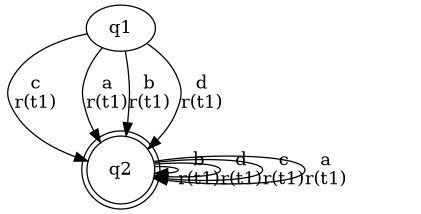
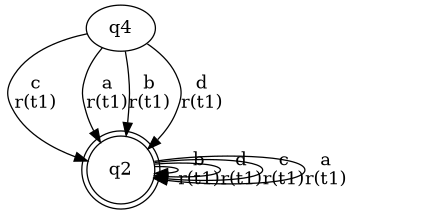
node "q1": label "q1" -> "q4"
